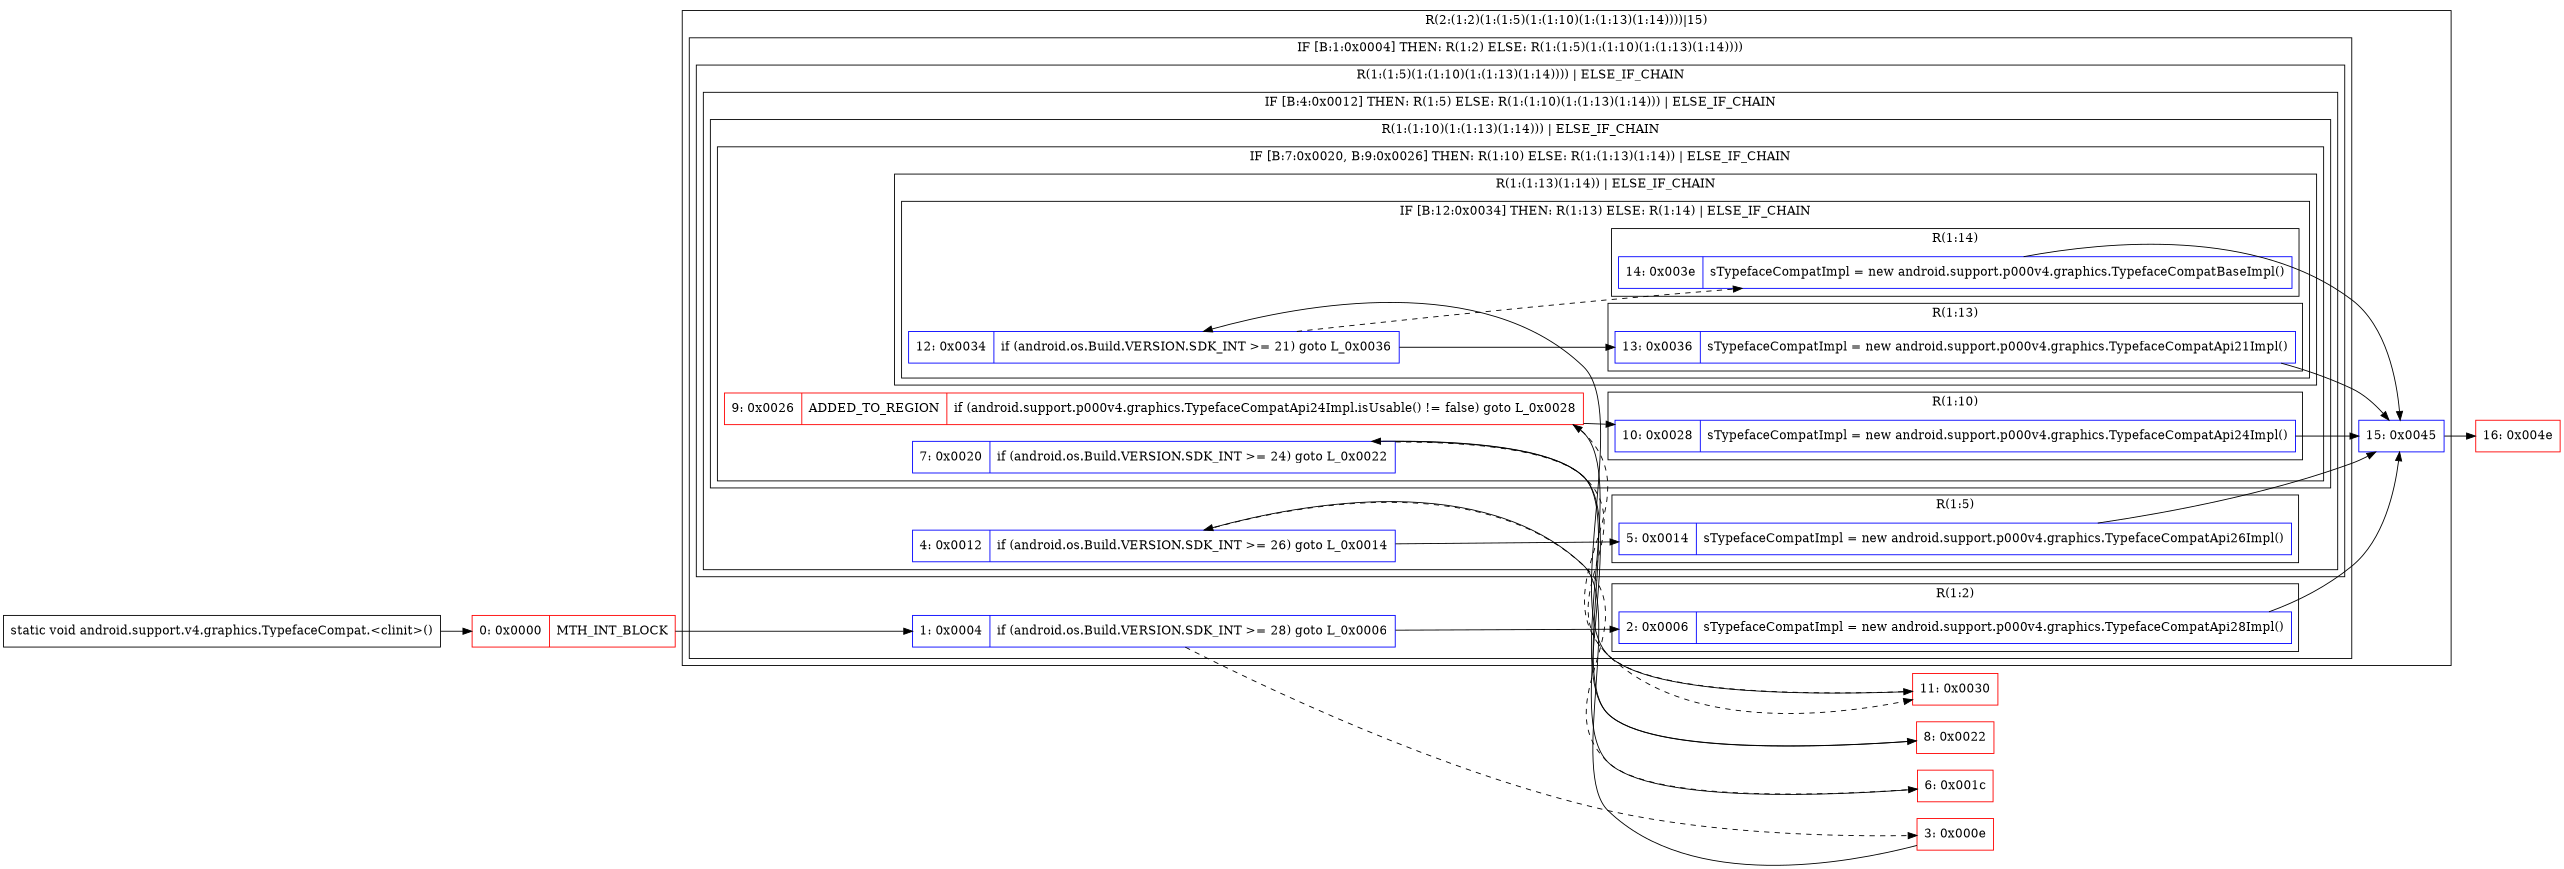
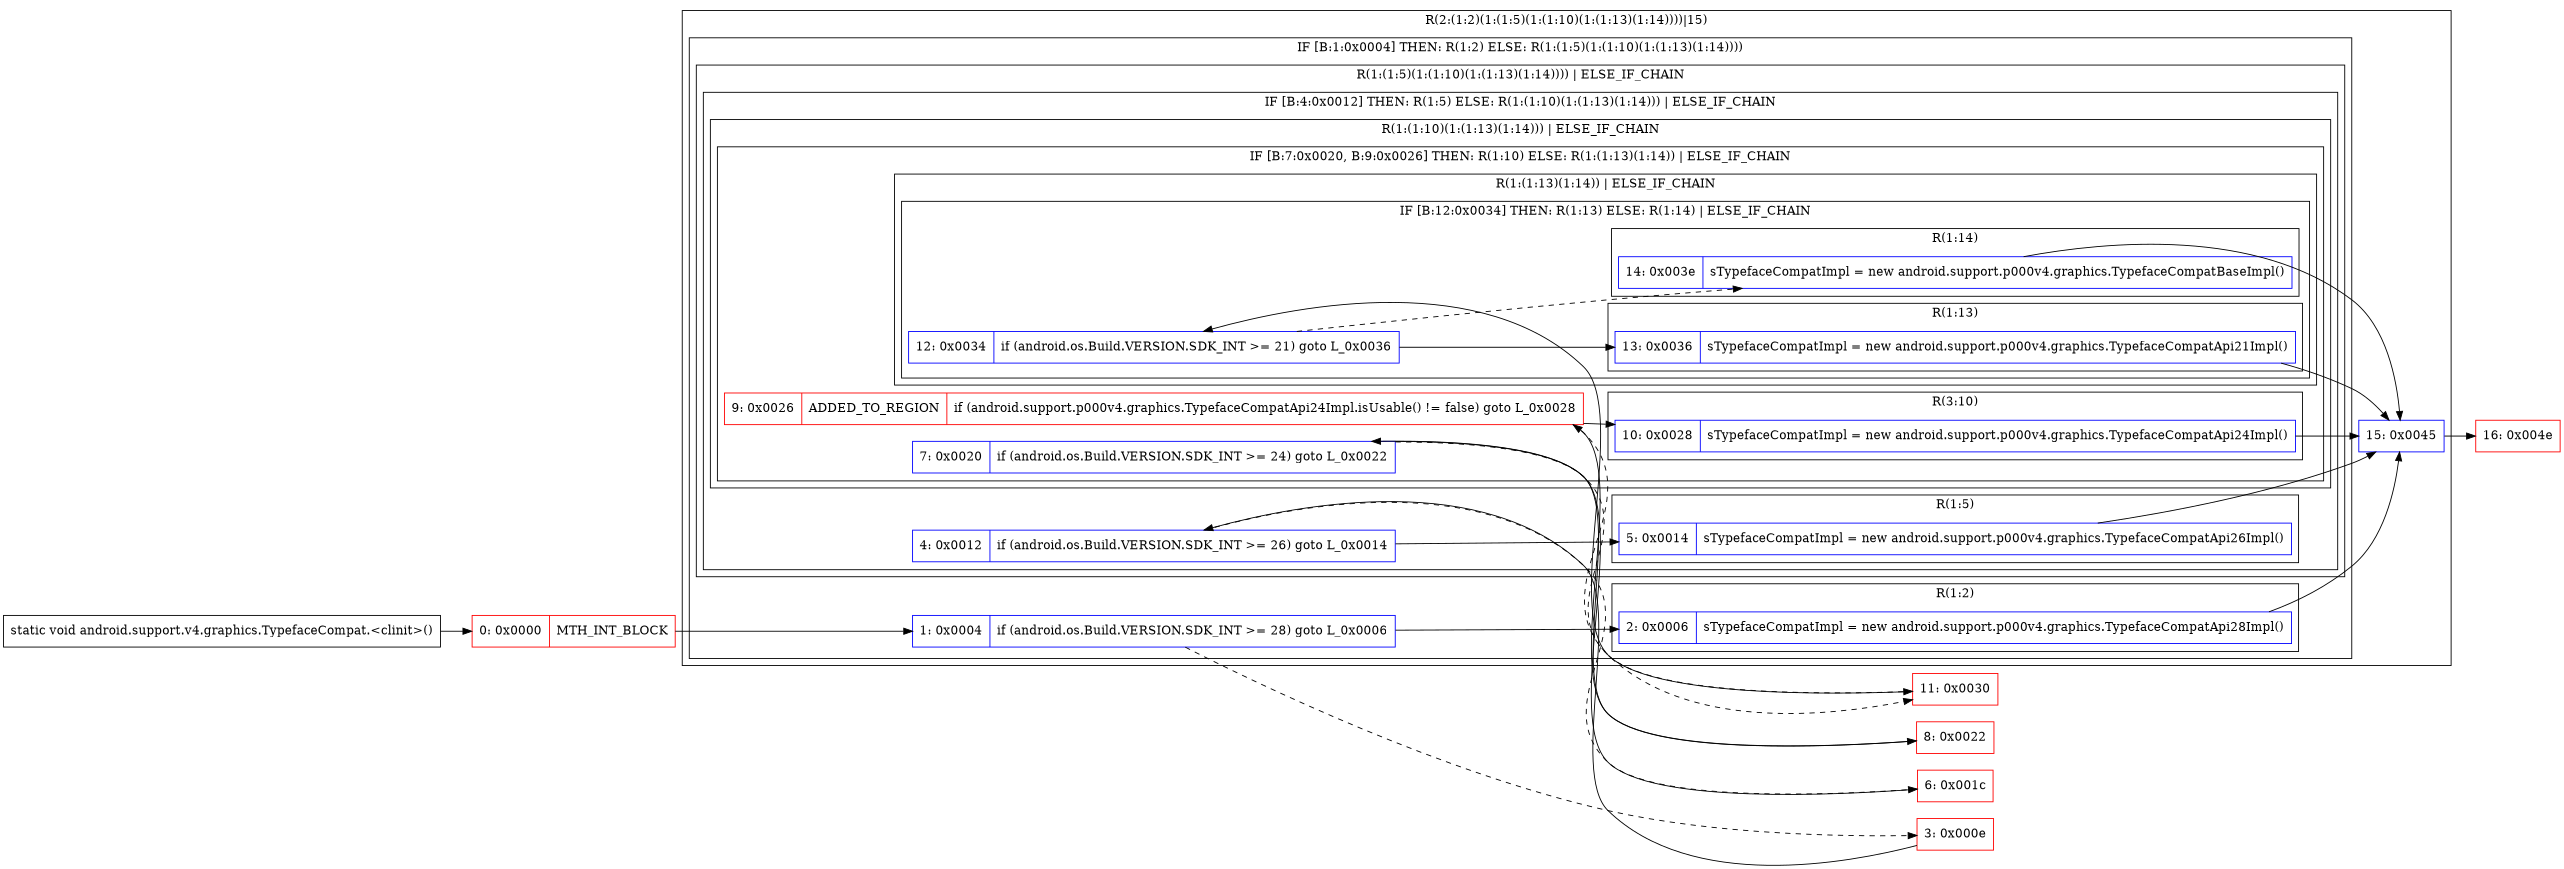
cluster "R(1:10)": label "R(1:10)" -> "R(3:10)"
